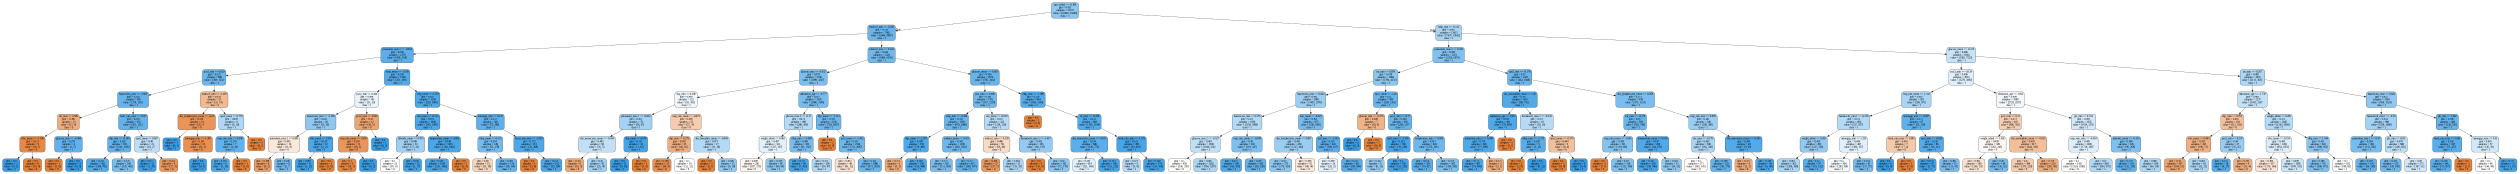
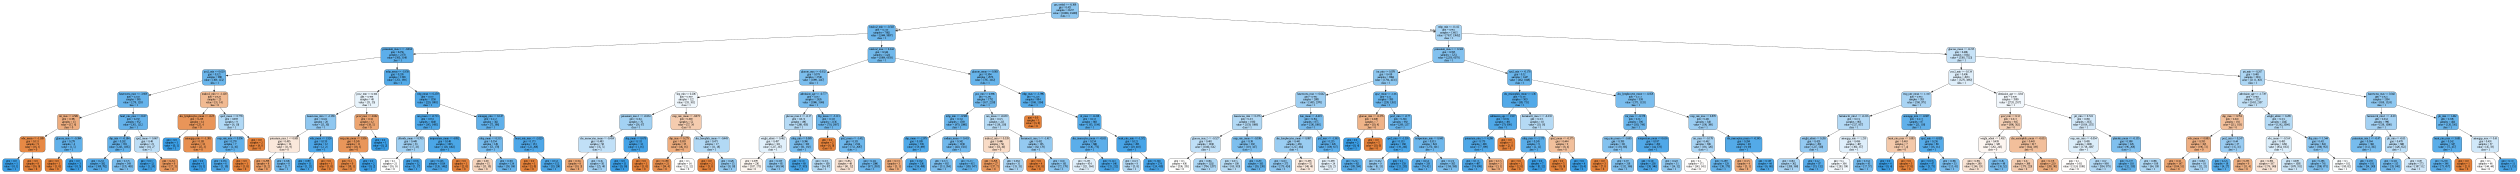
node "gini = 0.0 samples = 2 value = [0, 2] class = 1": label "gini = 0.0 samples = 2 value = [0, 2] class = 1" -> "gini = 0.0 samples = 2 value = [0, 2] age = 1"
node "gini = 0.475 samples = 109 value = [69, 109] class = 1": fillcolor #4ea7e8 -> #b6dbf5
